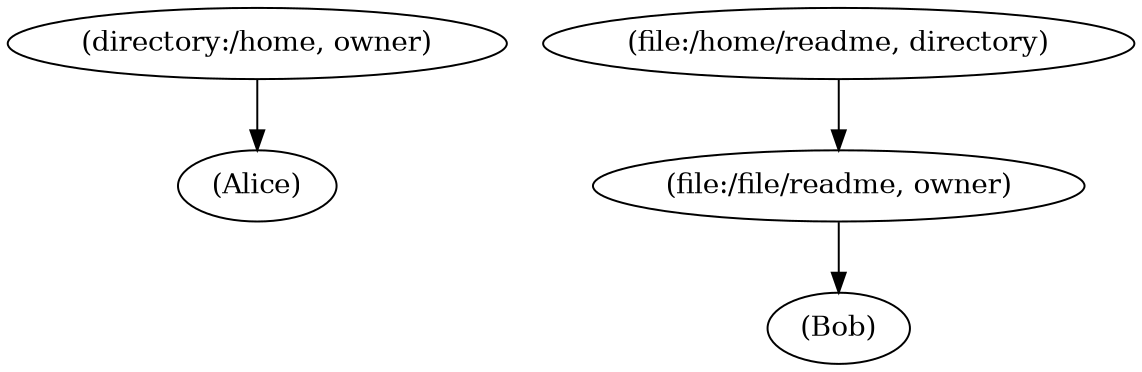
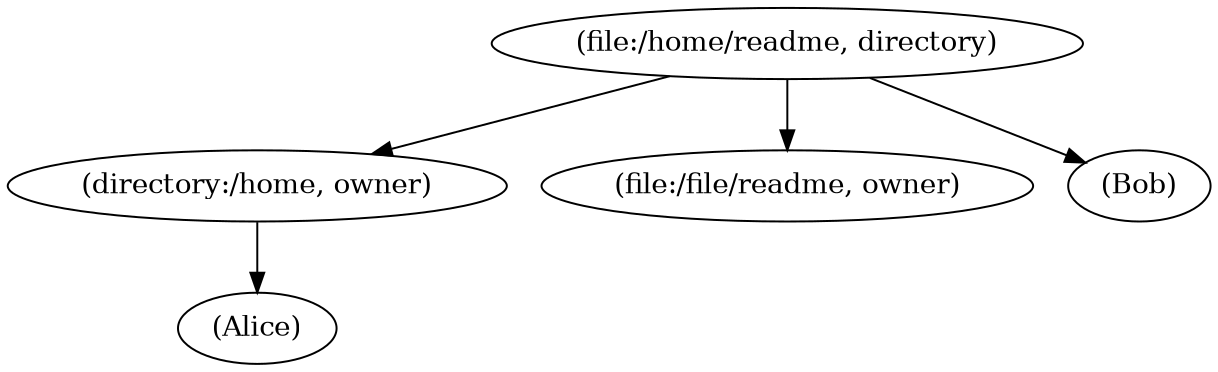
edge "(file:/home/readme, directory)" -> "(directory:/home, owner)": added
edge "(file:/file/readme, owner)" -> "(Bob)": now "(file:/home/readme, directory)" -> "(Bob)"
